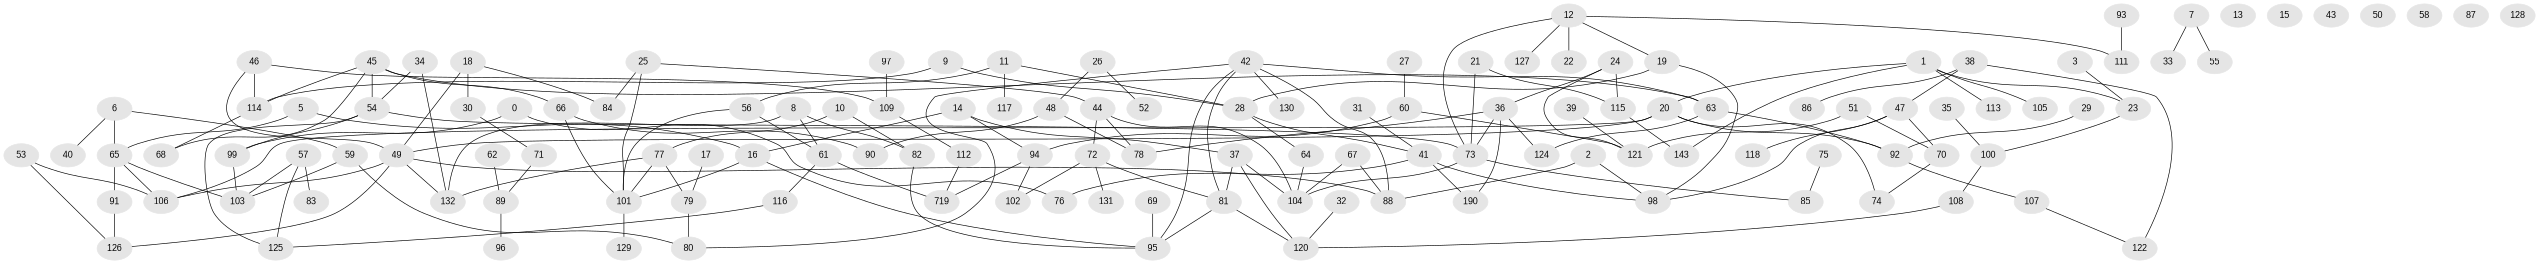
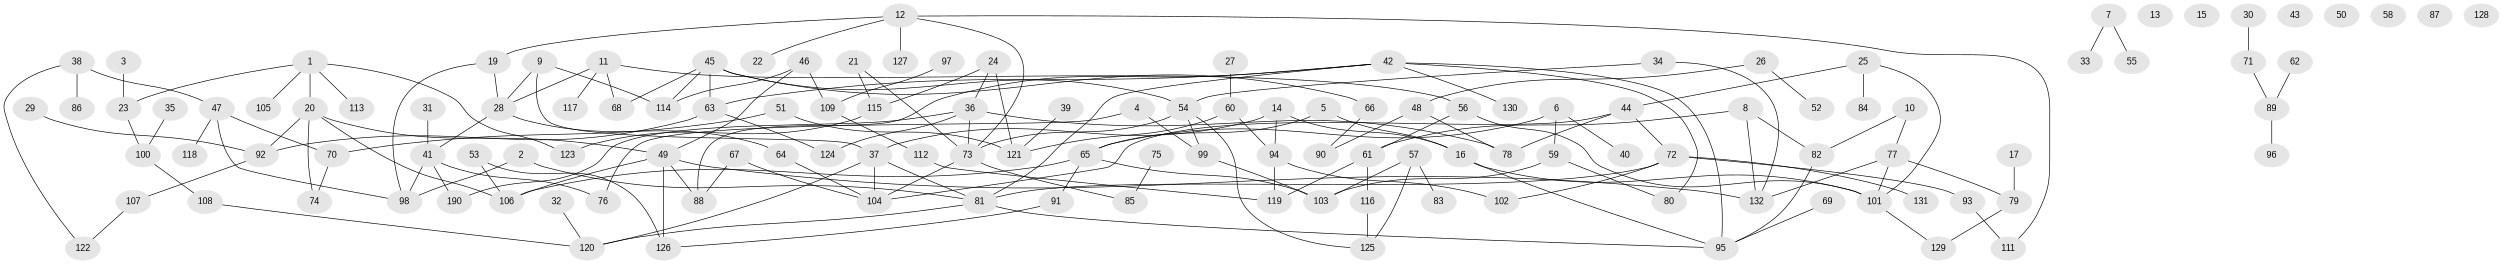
node "18": removed
node "0": label "0" -> "4"
edge "114" -- "68": now "11" -- "68"
edge "9" -- "37": added
node "143": label "143" -> "123"
edge "66" -- "101": removed
edge "72" -- "93": added
edge "2" -- "88": now "2" -- "81"
node "719": label "719" -> "119"
edge "79" -- "80": now "79" -- "129"
